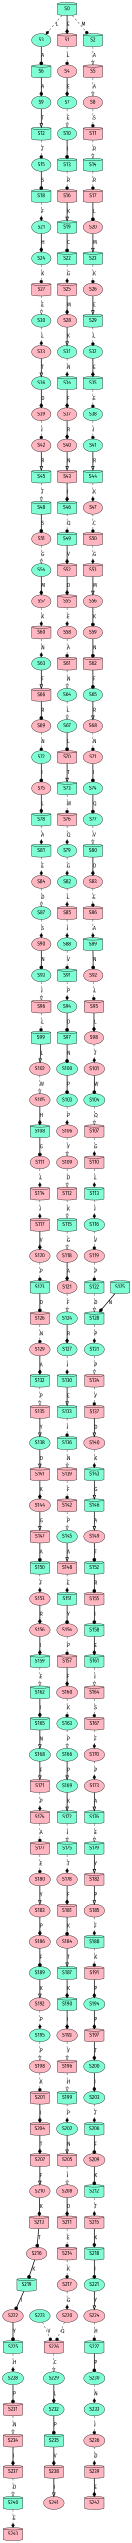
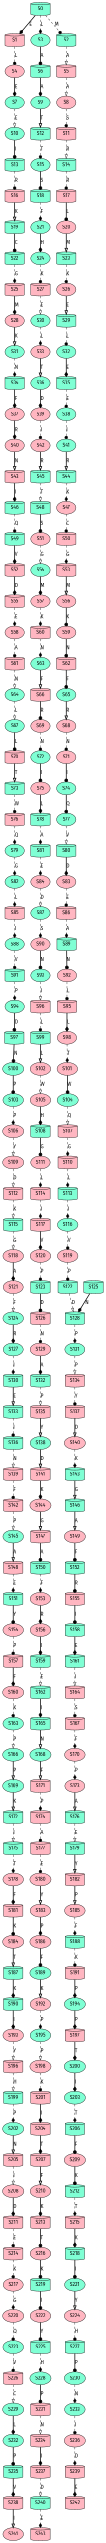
edge "S220" -> "S226": now "S220" -> "S223"
